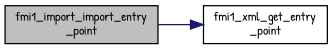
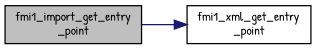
node "fmi1_import_import_entry _point": label "fmi1_import_import_entry _point" -> "fmi1_import_get_entry _point"
